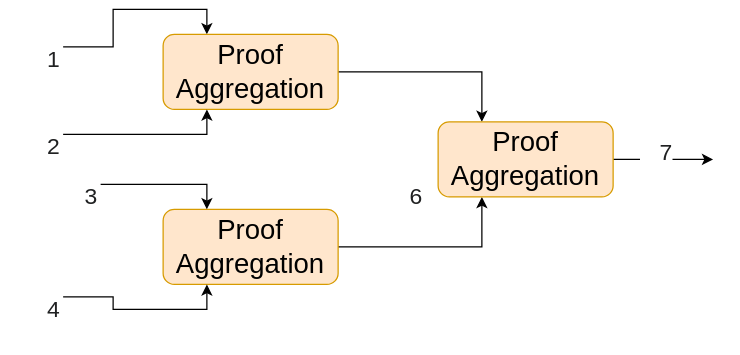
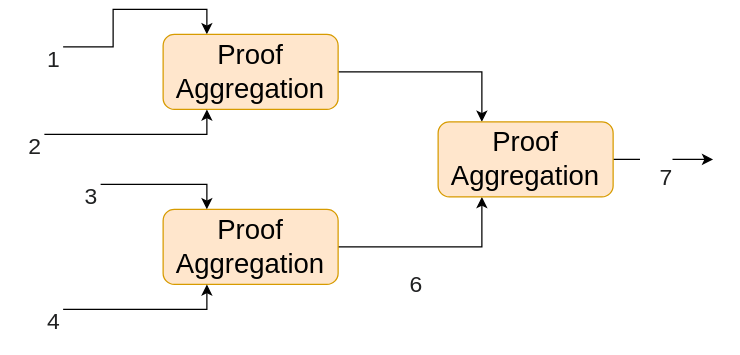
node "2": moved (44, 134) -> (26, 134)
node "7": moved (657, 141) -> (657, 166)
node "6": moved (407, 184) -> (407, 272)
node "4": moved (44, 297) -> (44, 309)
